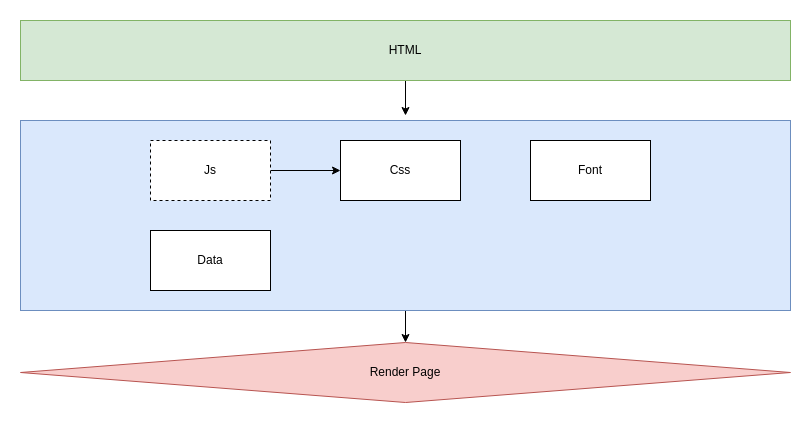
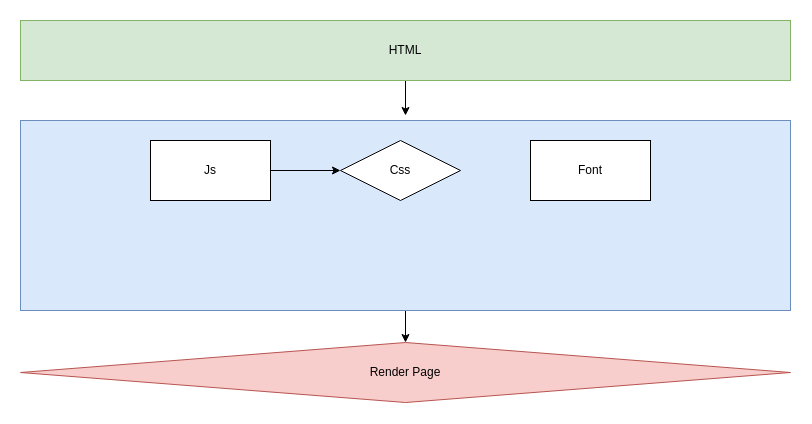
node "Js": style dashed -> solid
node "Css": shape rectangle -> diamond
node "Data": removed
